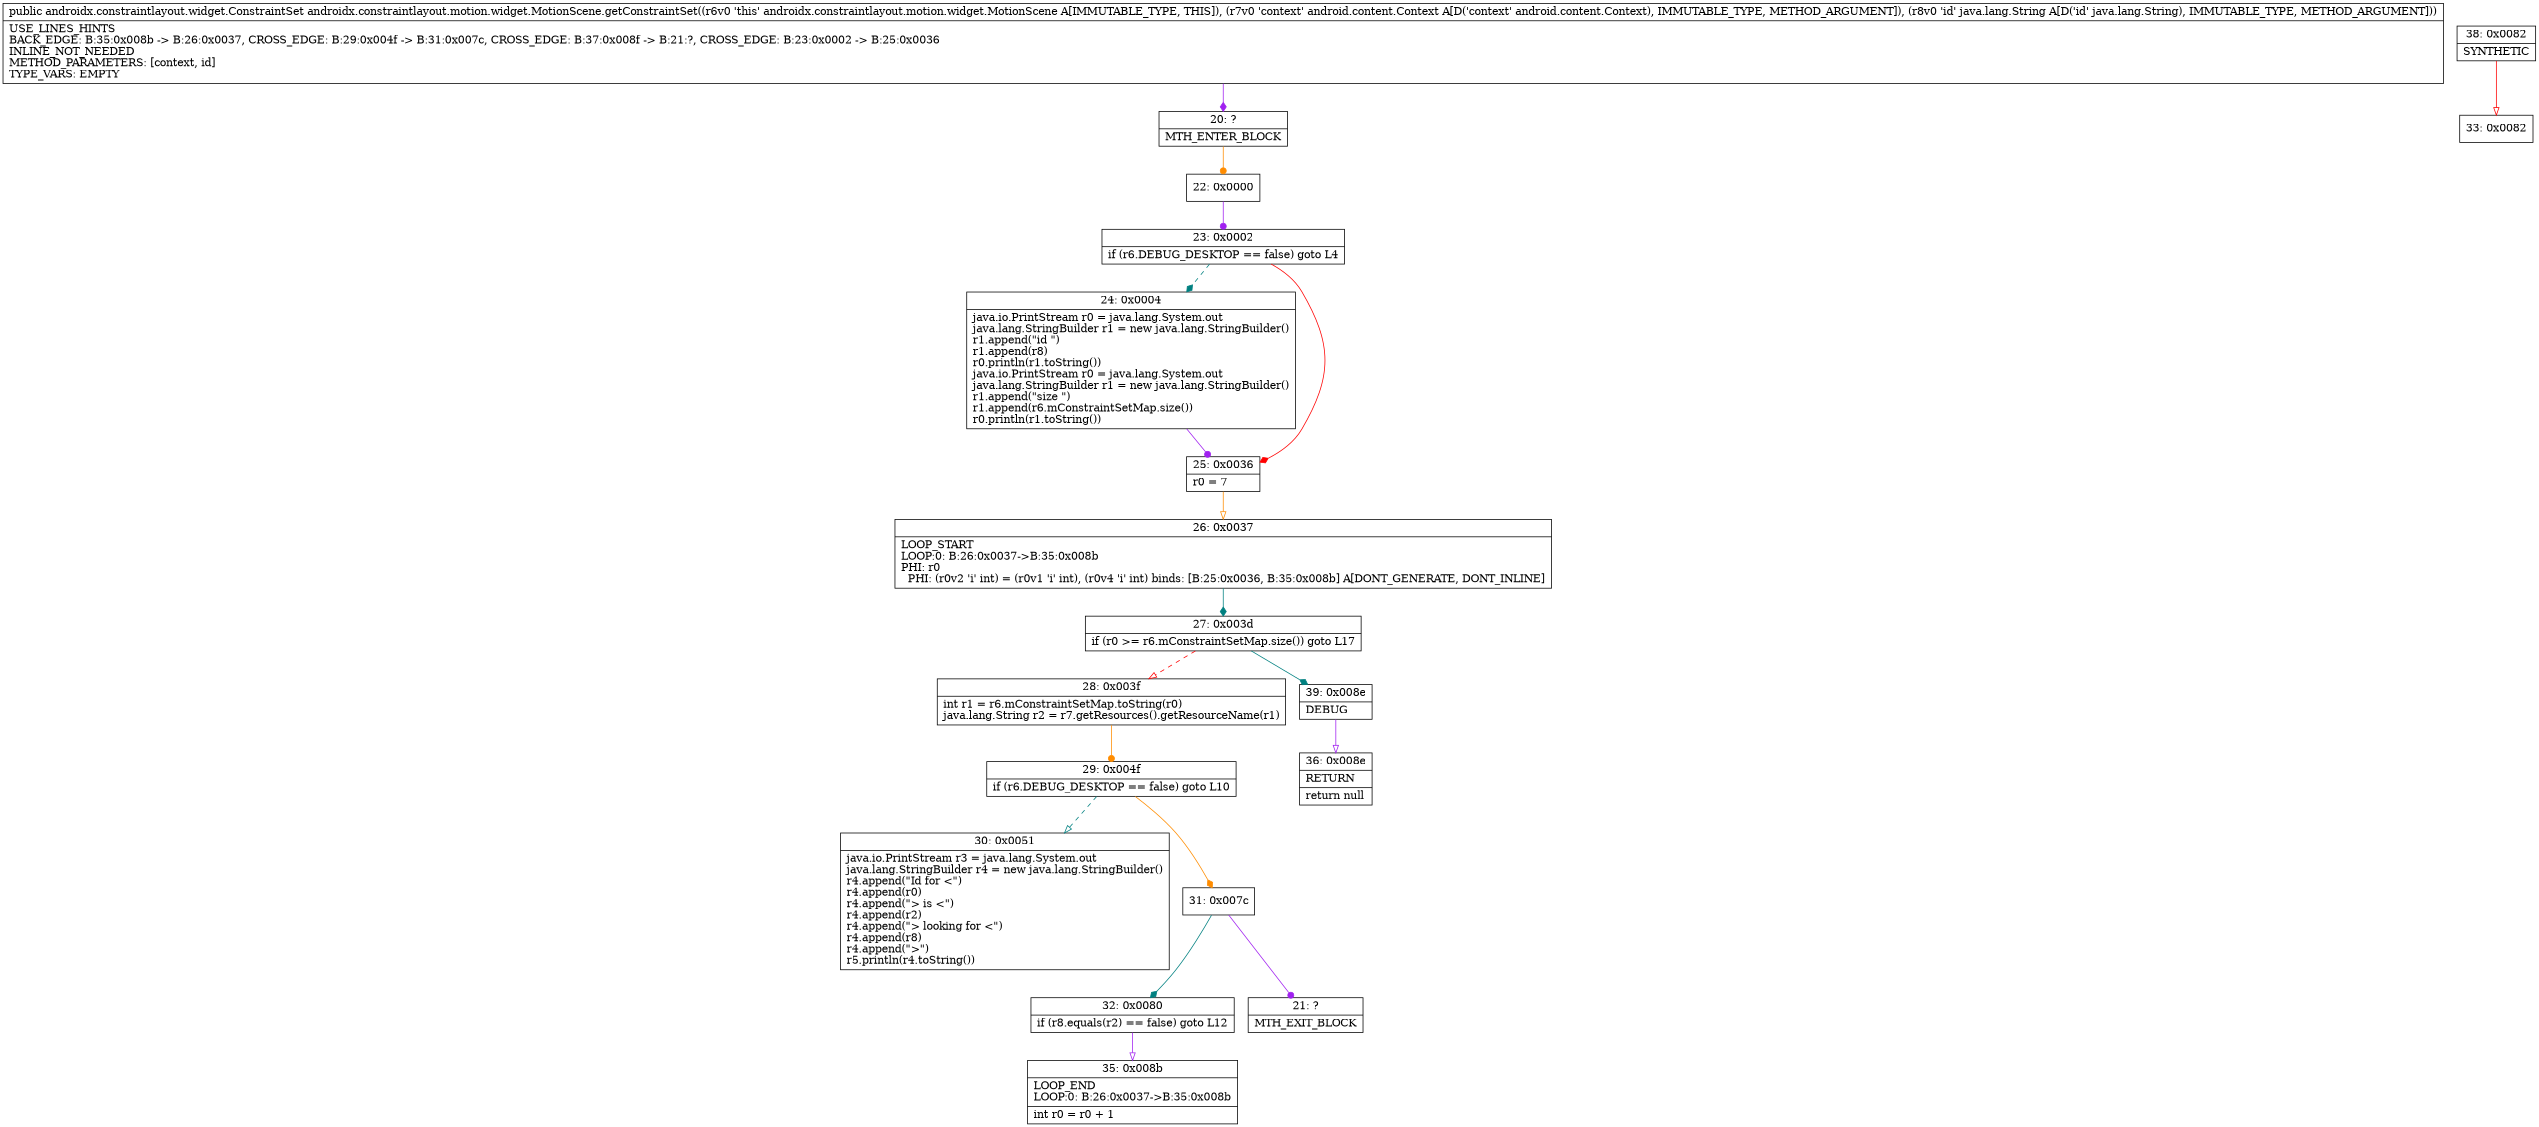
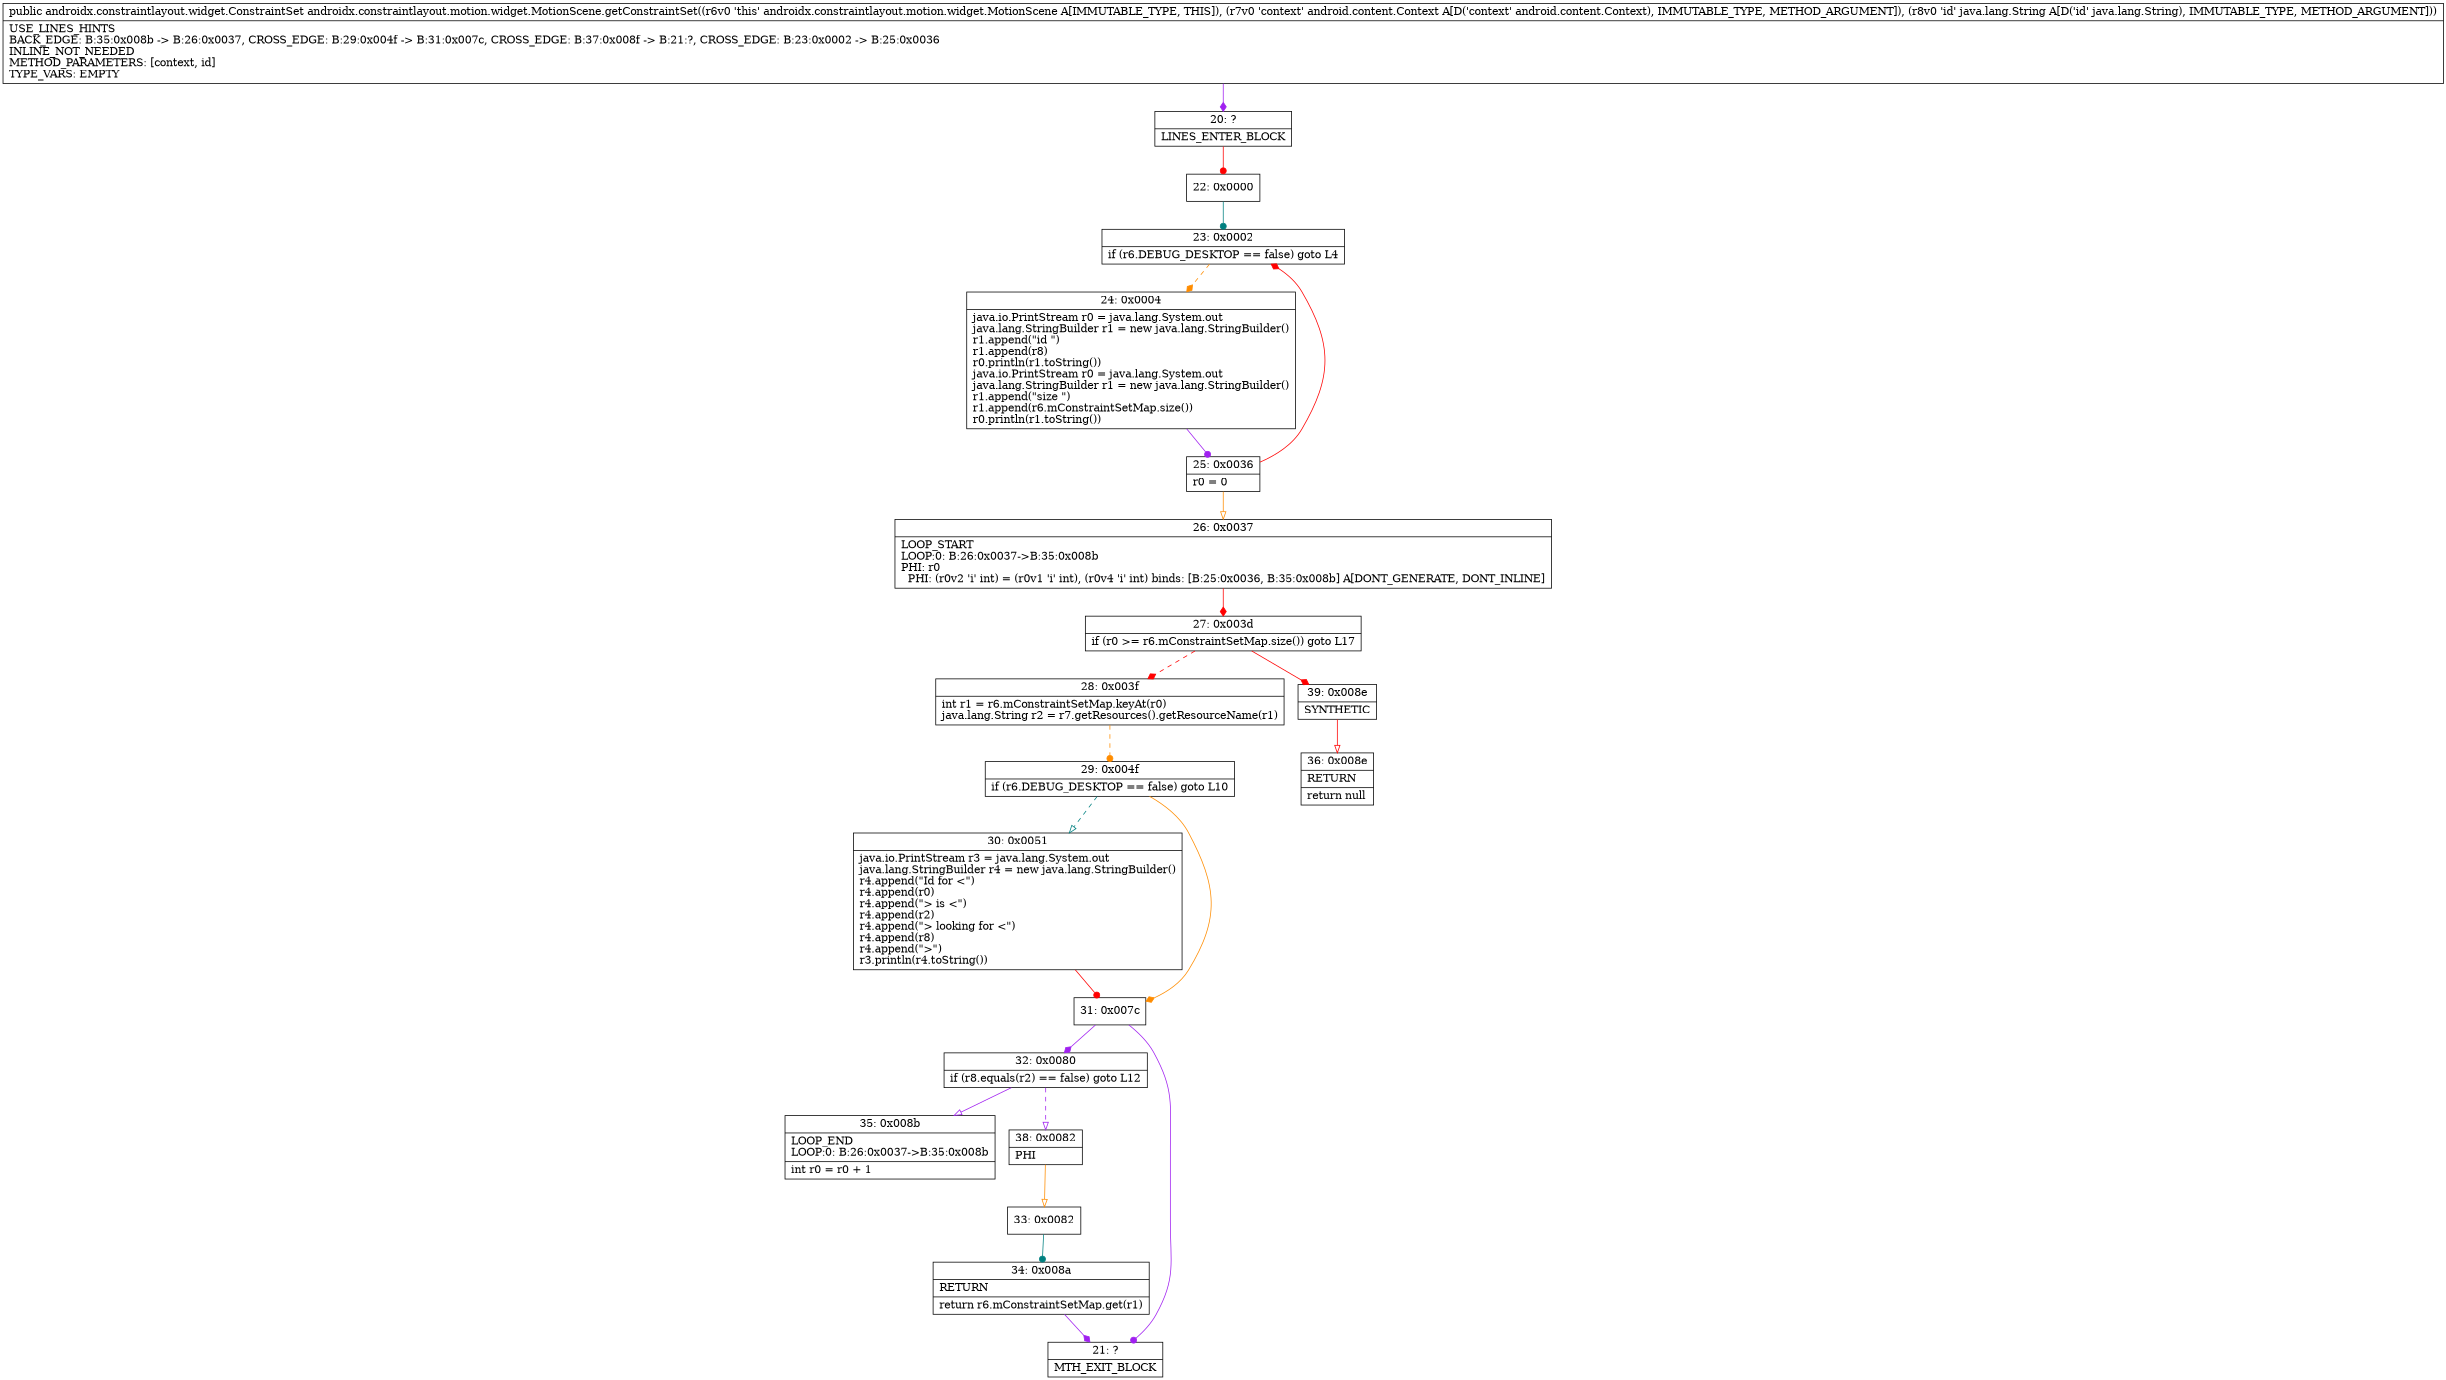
node "38: 0x0082": text "SYNTHETIC" -> "PHI"
edge "38: 0x0082" -> "33: 0x0082": color red -> darkorange
node "20: ?": text "MTH_ENTER_BLOCK" -> "LINES_ENTER_BLOCK"
edge "20: ?" -> "22: 0x0000": color darkorange -> red
edge "22: 0x0000" -> "23: 0x0002": color purple -> teal
edge "23: 0x0002" -> "24: 0x0004": color teal -> darkorange
edge "23: 0x0002" -> "25: 0x0036": reversed
node "25: 0x0036": text "r0 = 7" -> "r0 = 0"
edge "26: 0x0037" -> "27: 0x003d": color teal -> red
edge "27: 0x003d" -> "28: 0x003f": arrowhead onormal -> diamond
edge "27: 0x003d" -> "39: 0x008e": color teal -> red
node "28: 0x003f": text "int r1 = r6.mConstraintSetMap.toString(r0)" -> "int r1 = r6.mConstraintSetMap.keyAt(r0)"
node "39: 0x008e": text "DEBUG" -> "SYNTHETIC"
edge "39: 0x008e" -> "36: 0x008e": color purple -> red
edge "28: 0x003f" -> "29: 0x004f": style solid -> dashed
edge "31: 0x007c" -> "32: 0x0080": color teal -> purple
node "30: 0x0051": text "r5.println(r4.toString())" -> "r3.println(r4.toString())"
edge "30: 0x0051" -> "31: 0x007c": added
edge "32: 0x0080" -> "38: 0x0082": added
node "34: 0x008a": added
